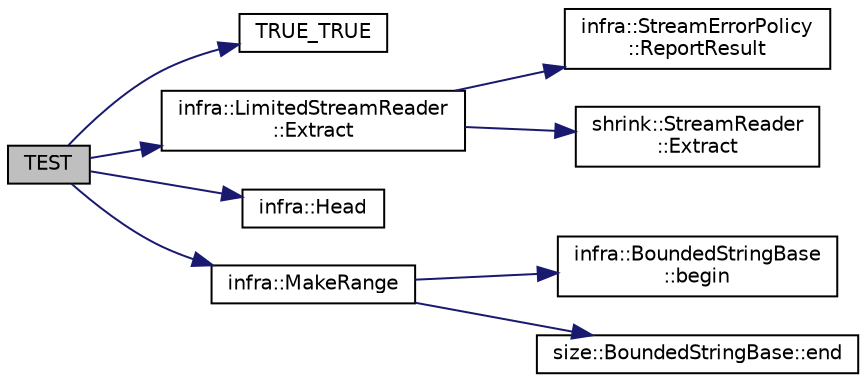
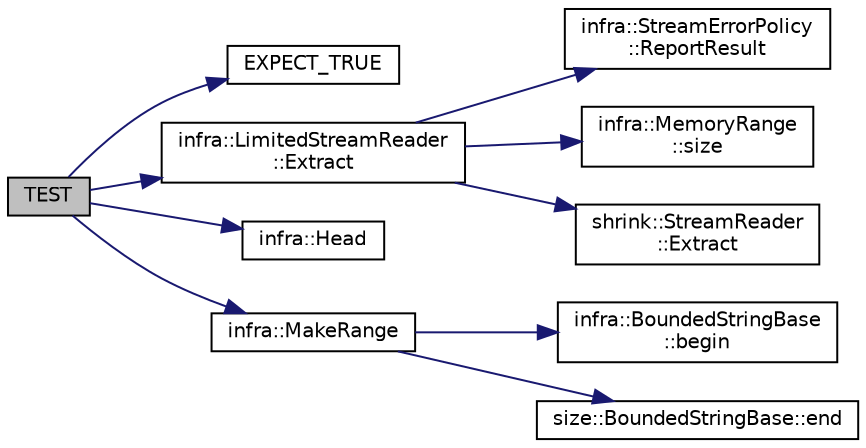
node "TRUE_TRUE": label "TRUE_TRUE" -> "EXPECT_TRUE"
node "infra::MemoryRange ::size": added
